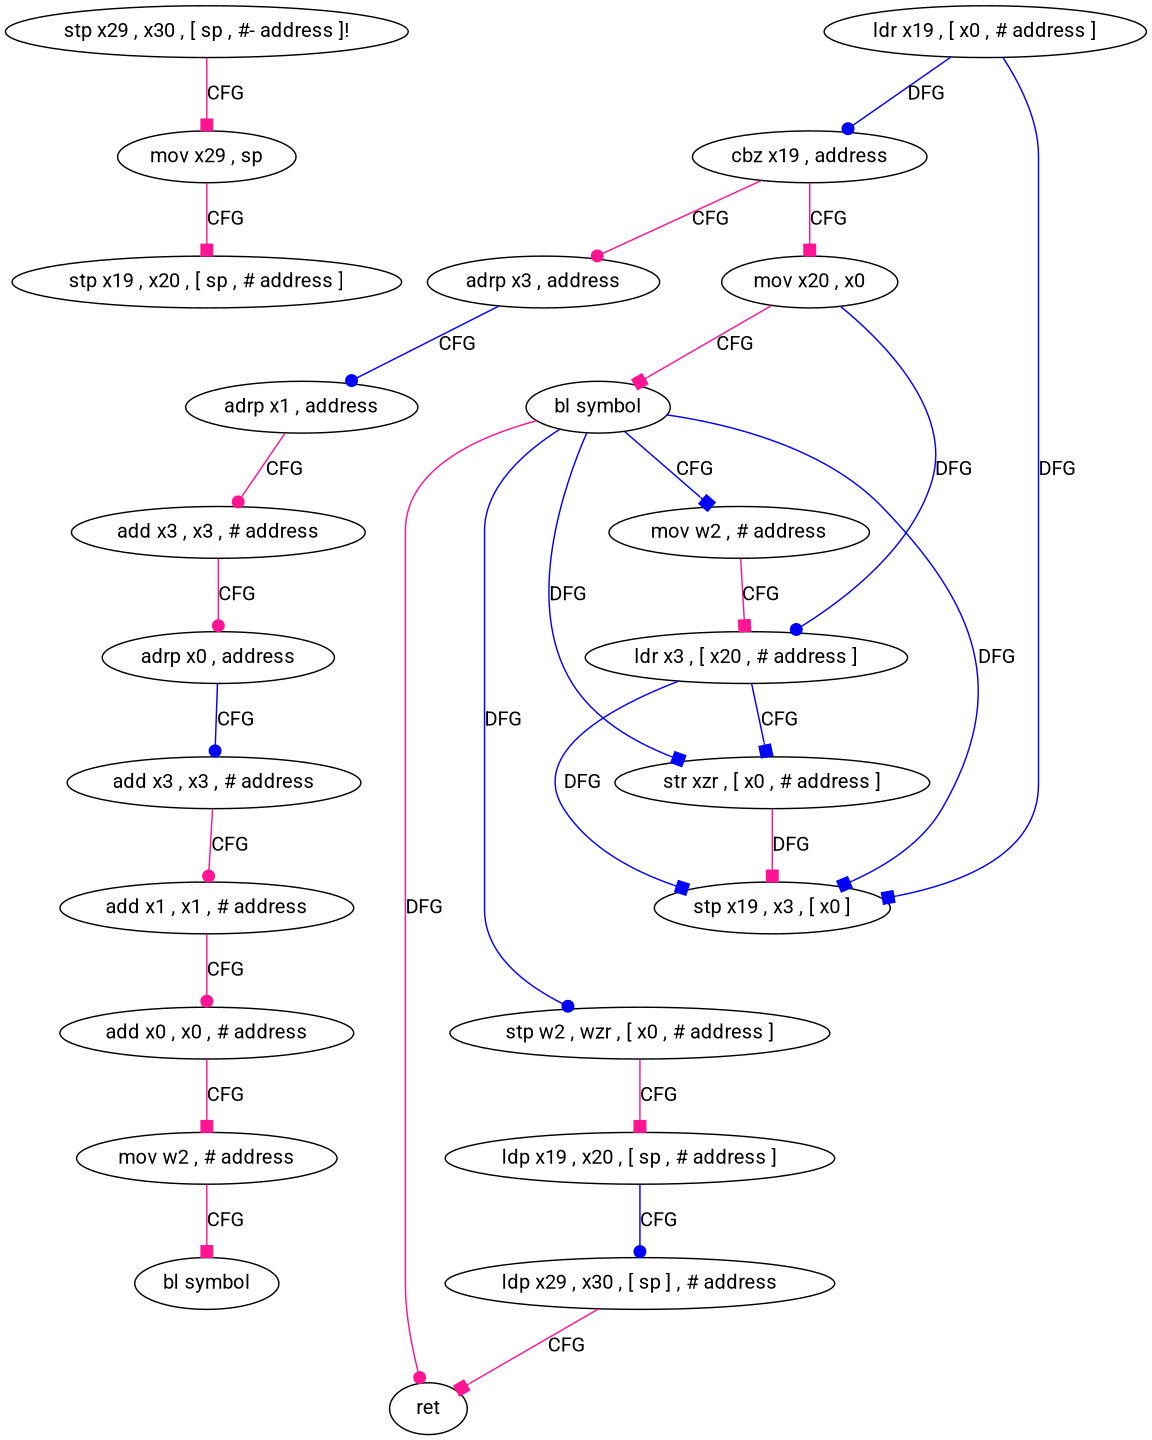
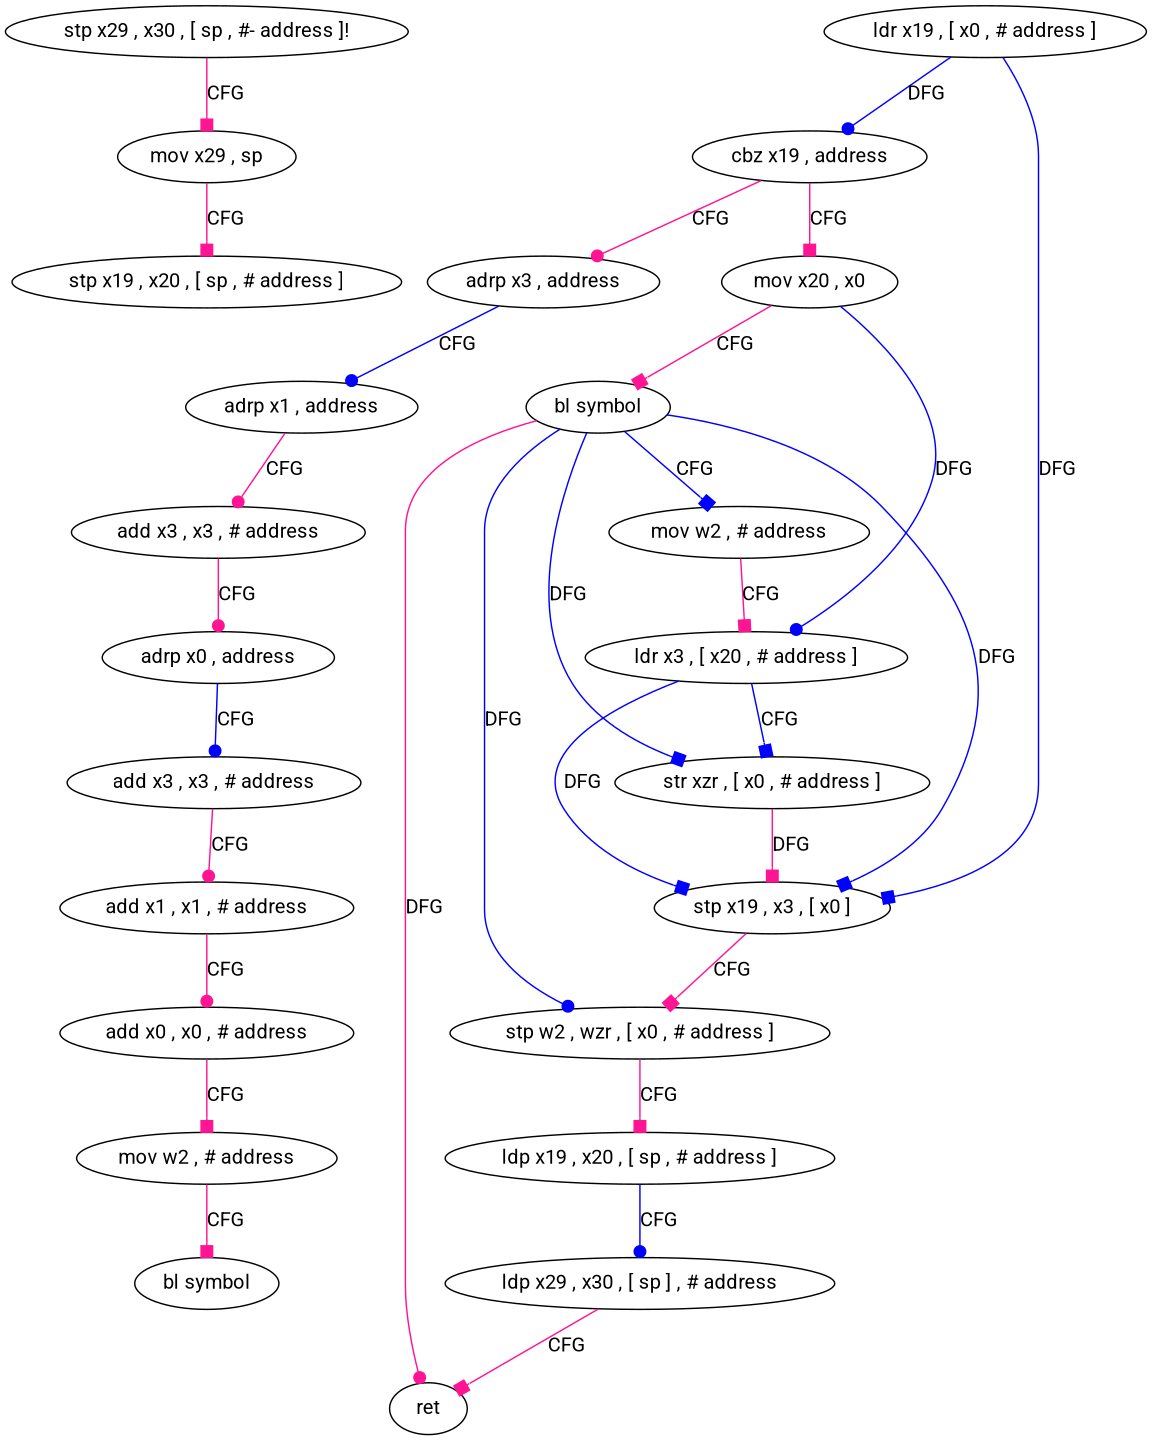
edge "stp x19 , x3 , [ x0 ]" -> "stp w2 , wzr , [ x0 , # address ]": added, label "CFG"
